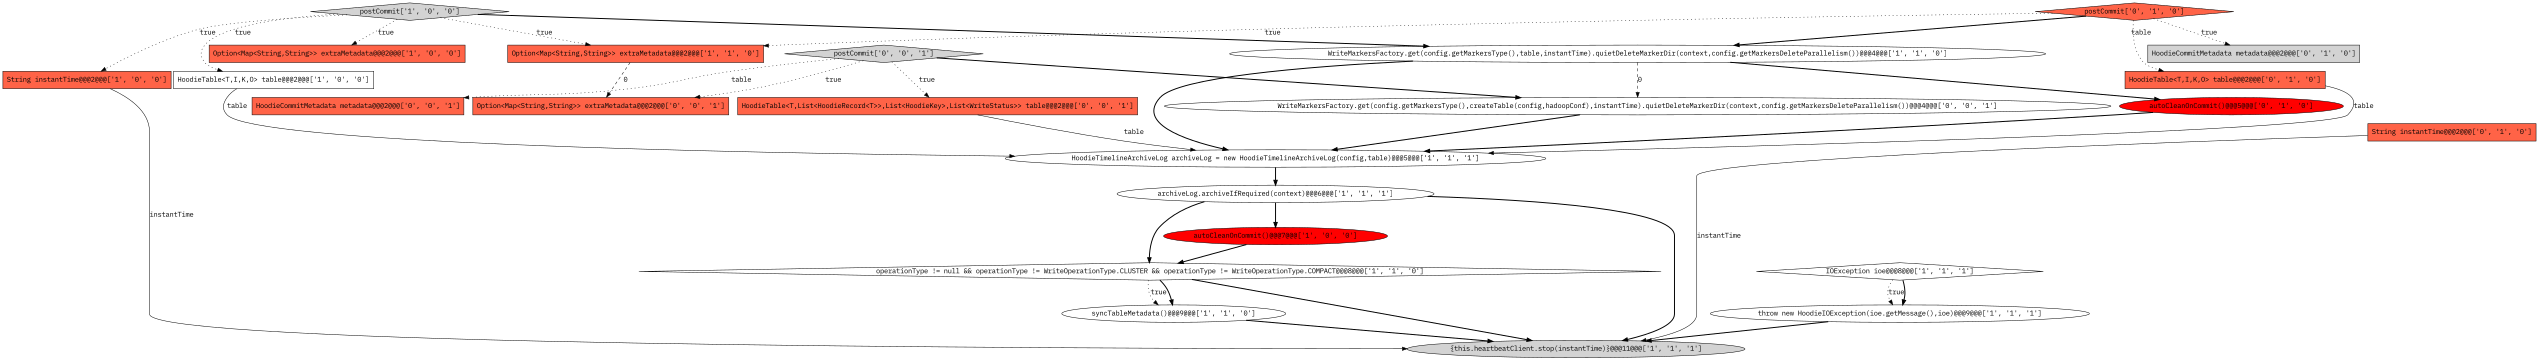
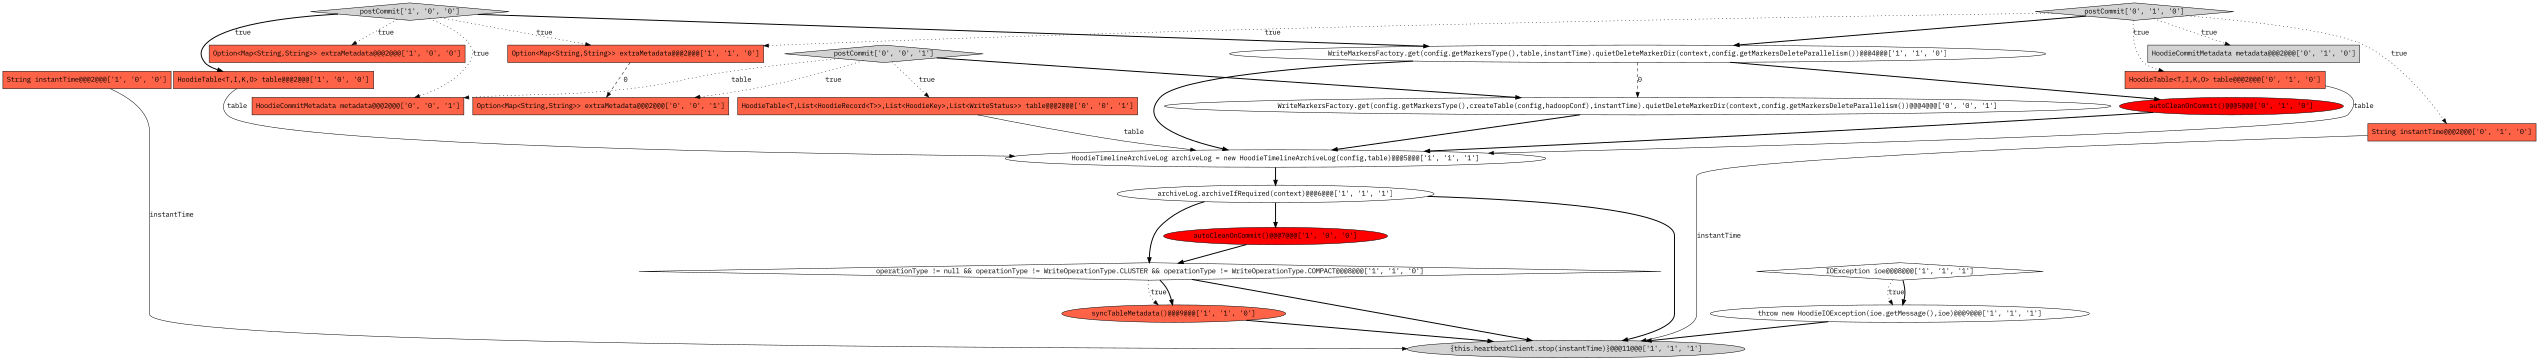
node "postCommit['0', '1', '0']": fillcolor tomato -> lightgray
edge "postCommit['1', '0', '0']" -> "String instantTime@@@2@@@['1', '0', '0']": now "postCommit['1', '0', '0']" -> "HoodieCommitMetadata metadata@@@2@@@['0', '0', '1']"
edge "postCommit['1', '0', '0']" -> "HoodieTable<T,I,K,O> table@@@2@@@['1', '0', '0']": style dotted -> bold
edge "postCommit['0', '1', '0']" -> "HoodieTable<T,I,K,O> table@@@2@@@['0', '1', '0']": label "table" -> "true"
edge "postCommit['0', '1', '0']" -> "String instantTime@@@2@@@['0', '1', '0']": added, label "true"
node "HoodieTable<T,I,K,O> table@@@2@@@['1', '0', '0']": fillcolor white -> tomato
node "syncTableMetadata()@@@9@@@['1', '1', '0']": fillcolor white -> tomato
